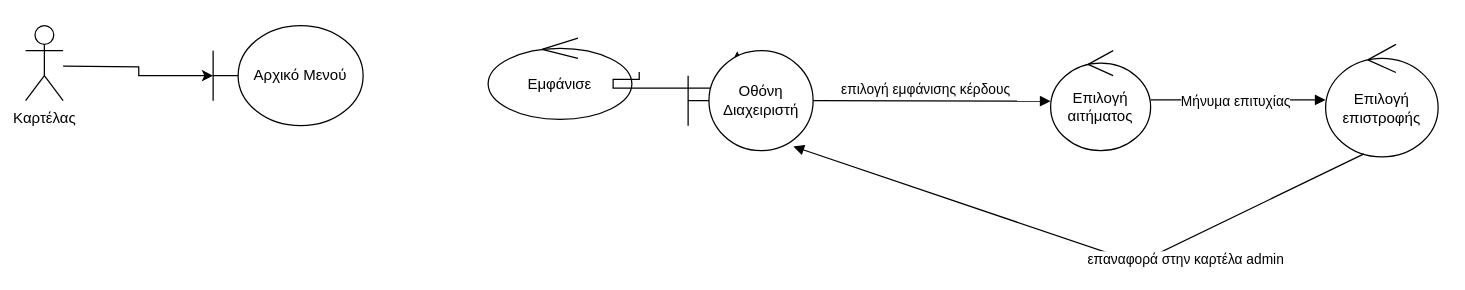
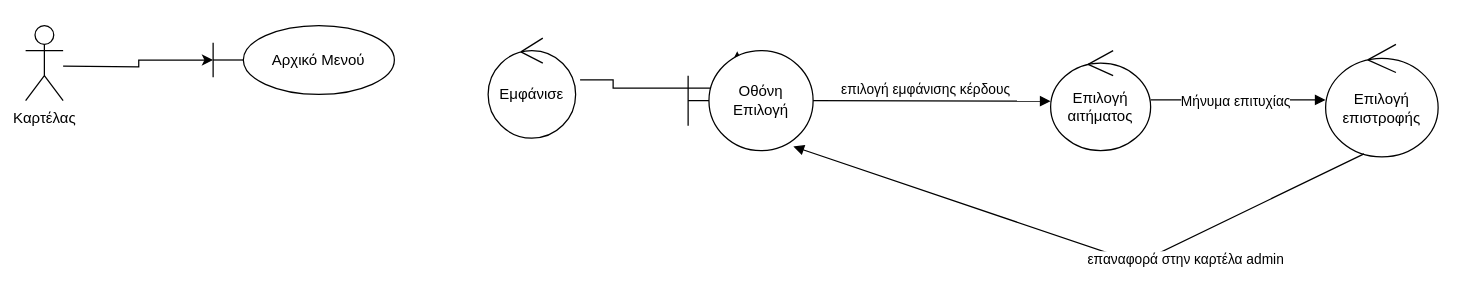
node "Αρχικό Μενού": size 150x100 -> 181x69
node "Εμφάνισε": size 144x81 -> 88x100
node "Οθόνη Διαχειριστή": label "Οθόνη Διαχειριστή" -> "Οθόνη Επιλογή"
